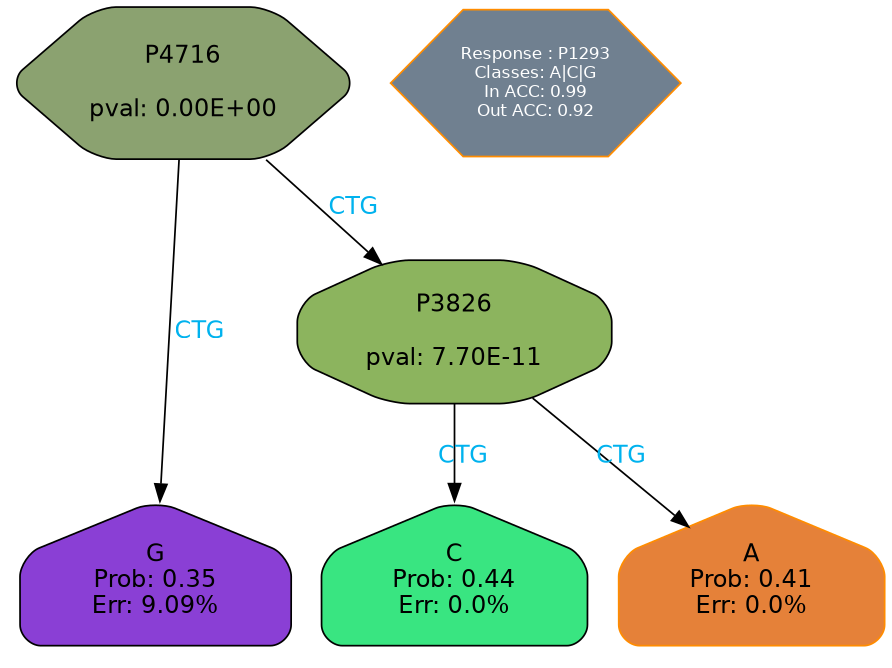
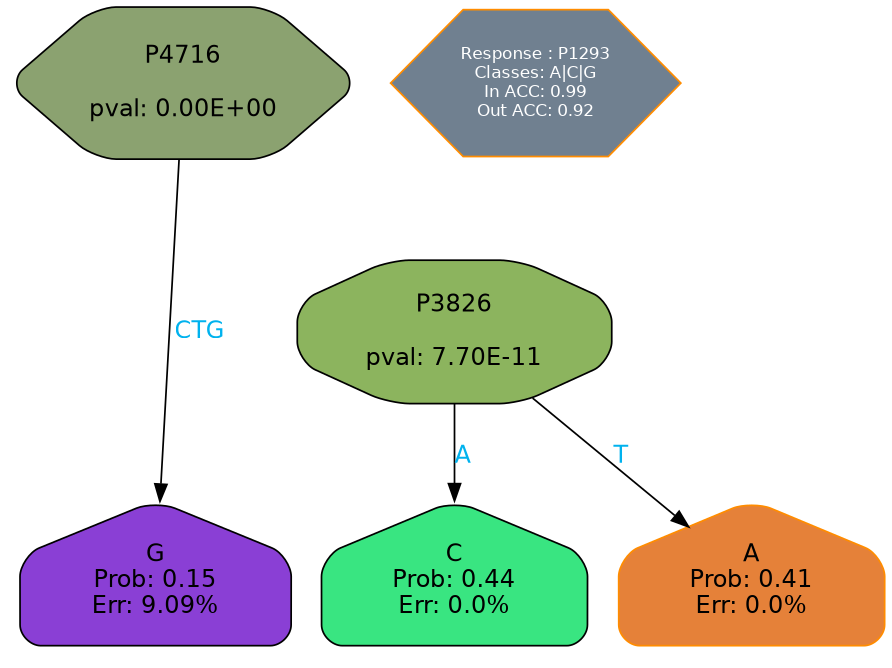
edge "P4716 pval: 0.00E+00" -> "P3826 pval: 7.70E-11": removed, label "CTG"
edge "P3826 pval: 7.70E-11" -> "C Prob: 0.44 Err: 0.0%": label "CTG" -> "A"
edge "P3826 pval: 7.70E-11" -> "A Prob: 0.41 Err: 0.0%": label "CTG" -> "T"
node "G Prob: 0.35 Err: 9.09%": label "G Prob: 0.35 Err: 9.09%" -> "G Prob: 0.15 Err: 9.09%"
